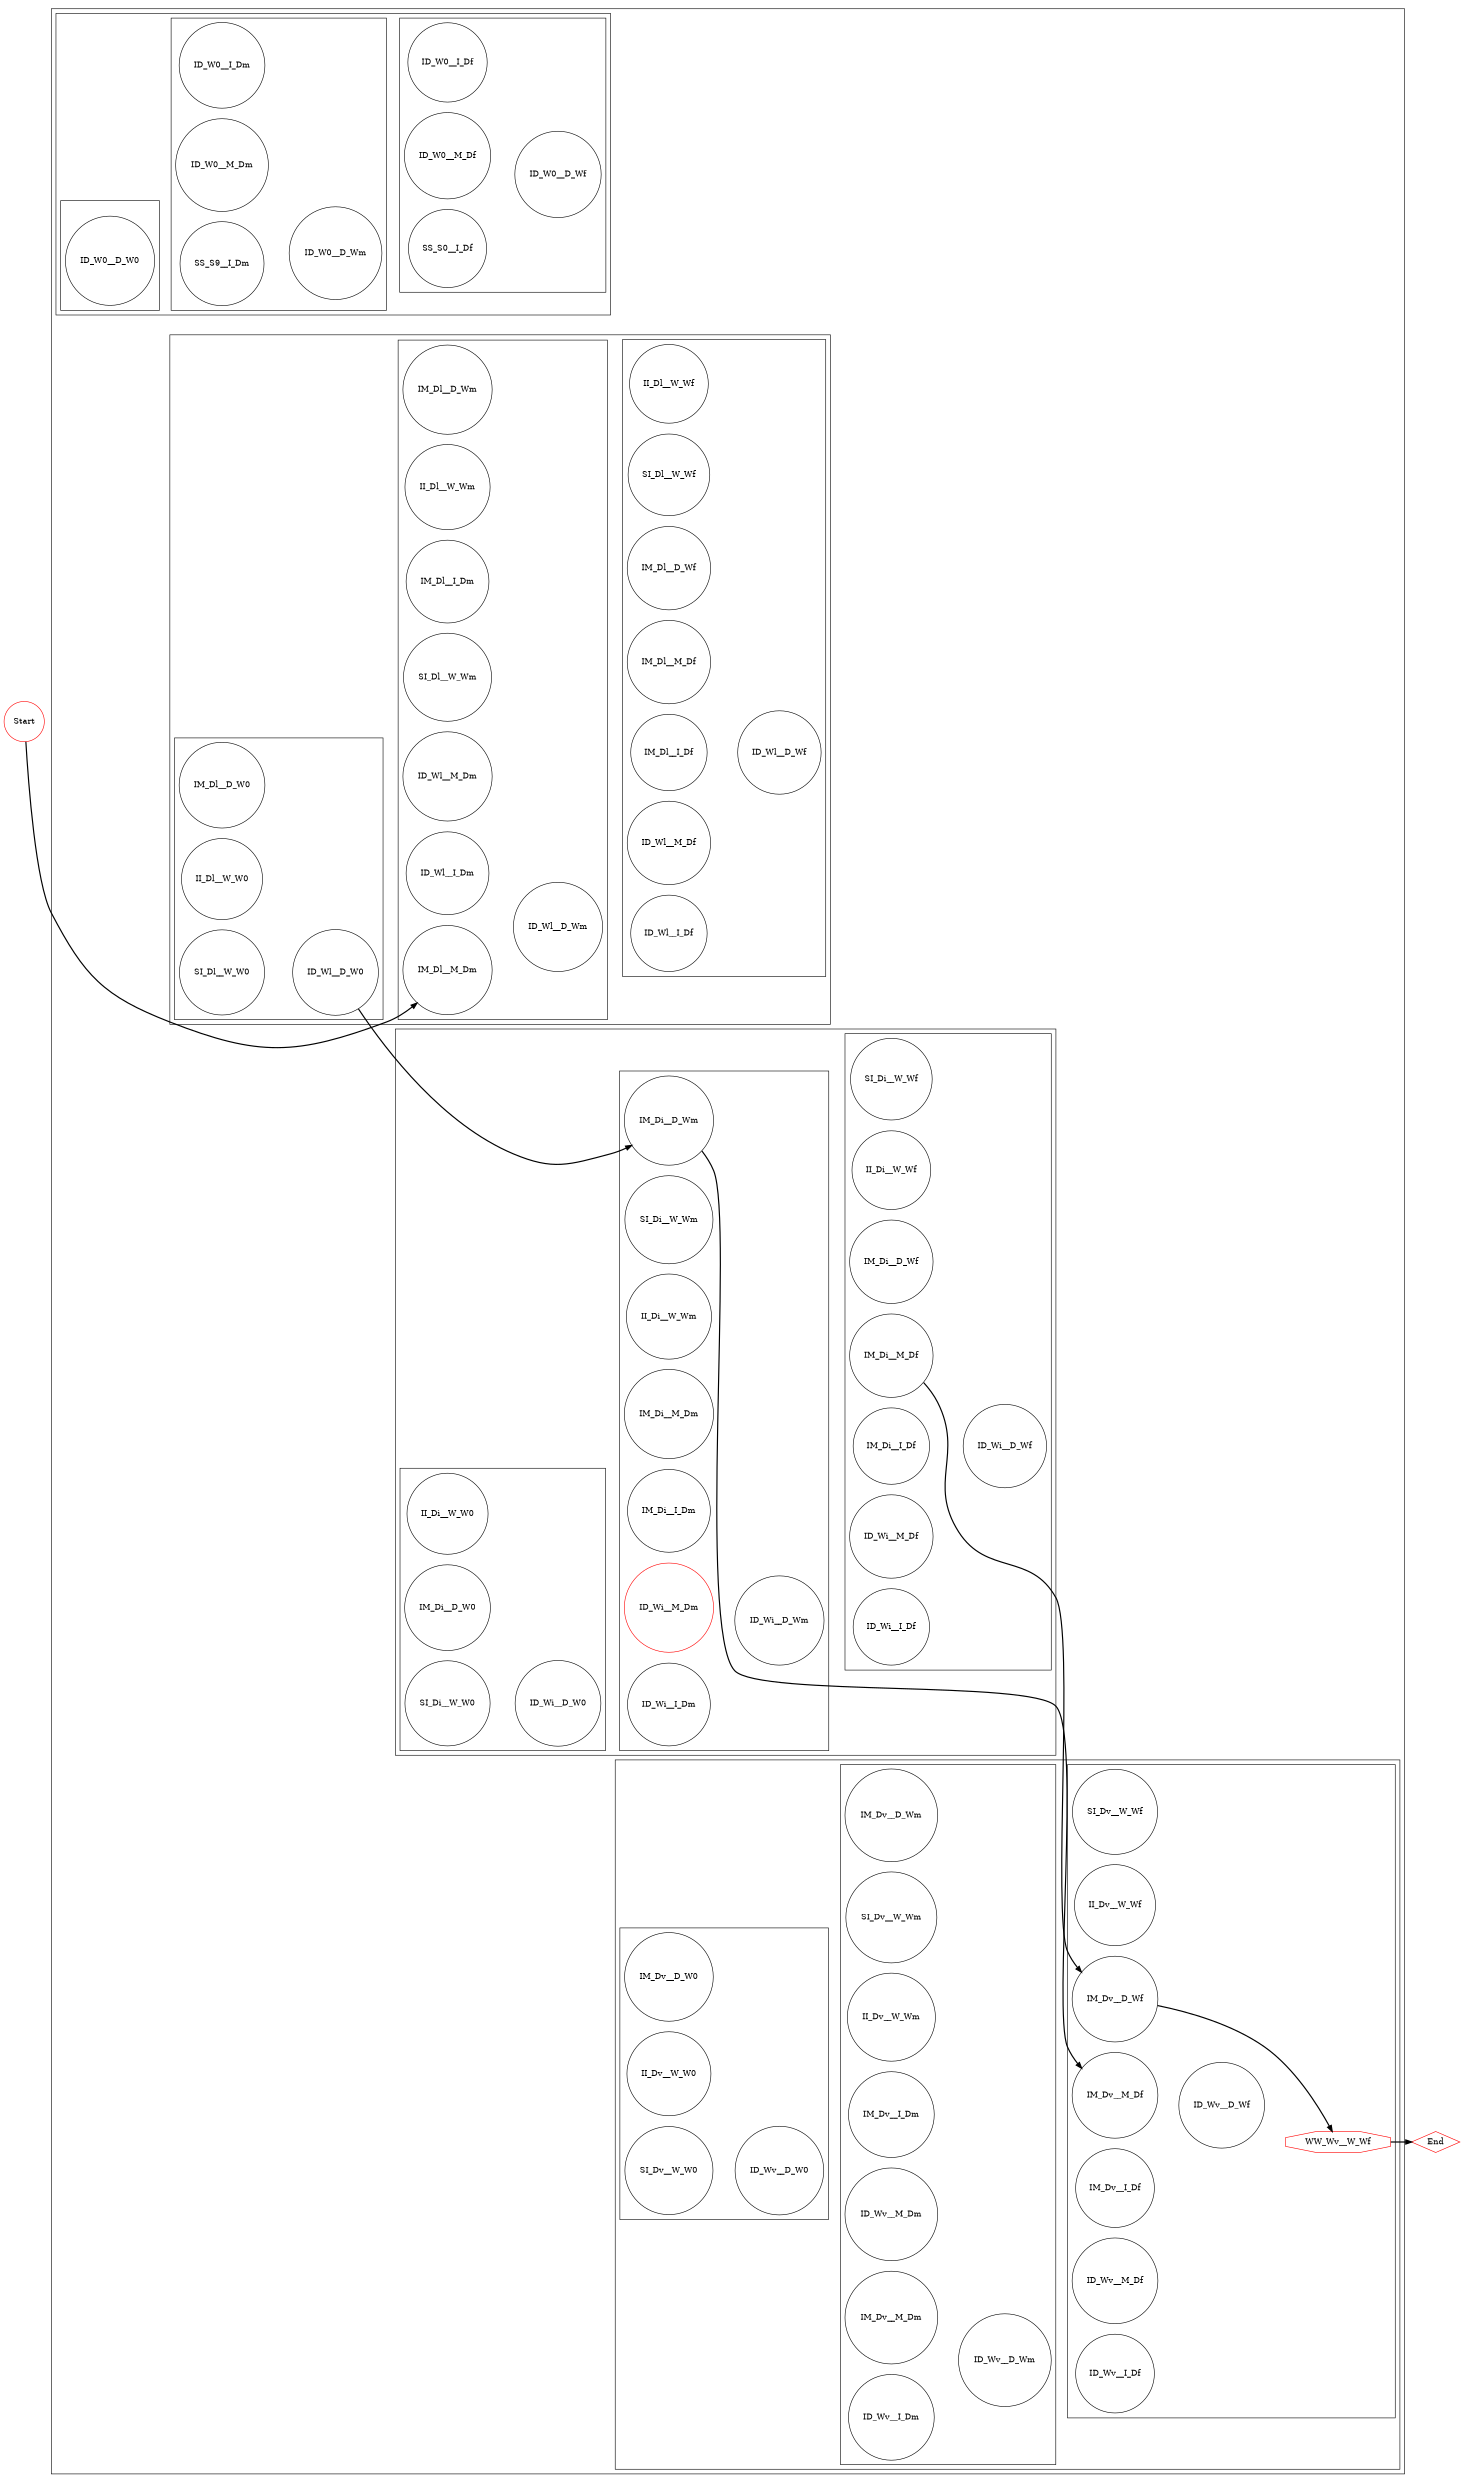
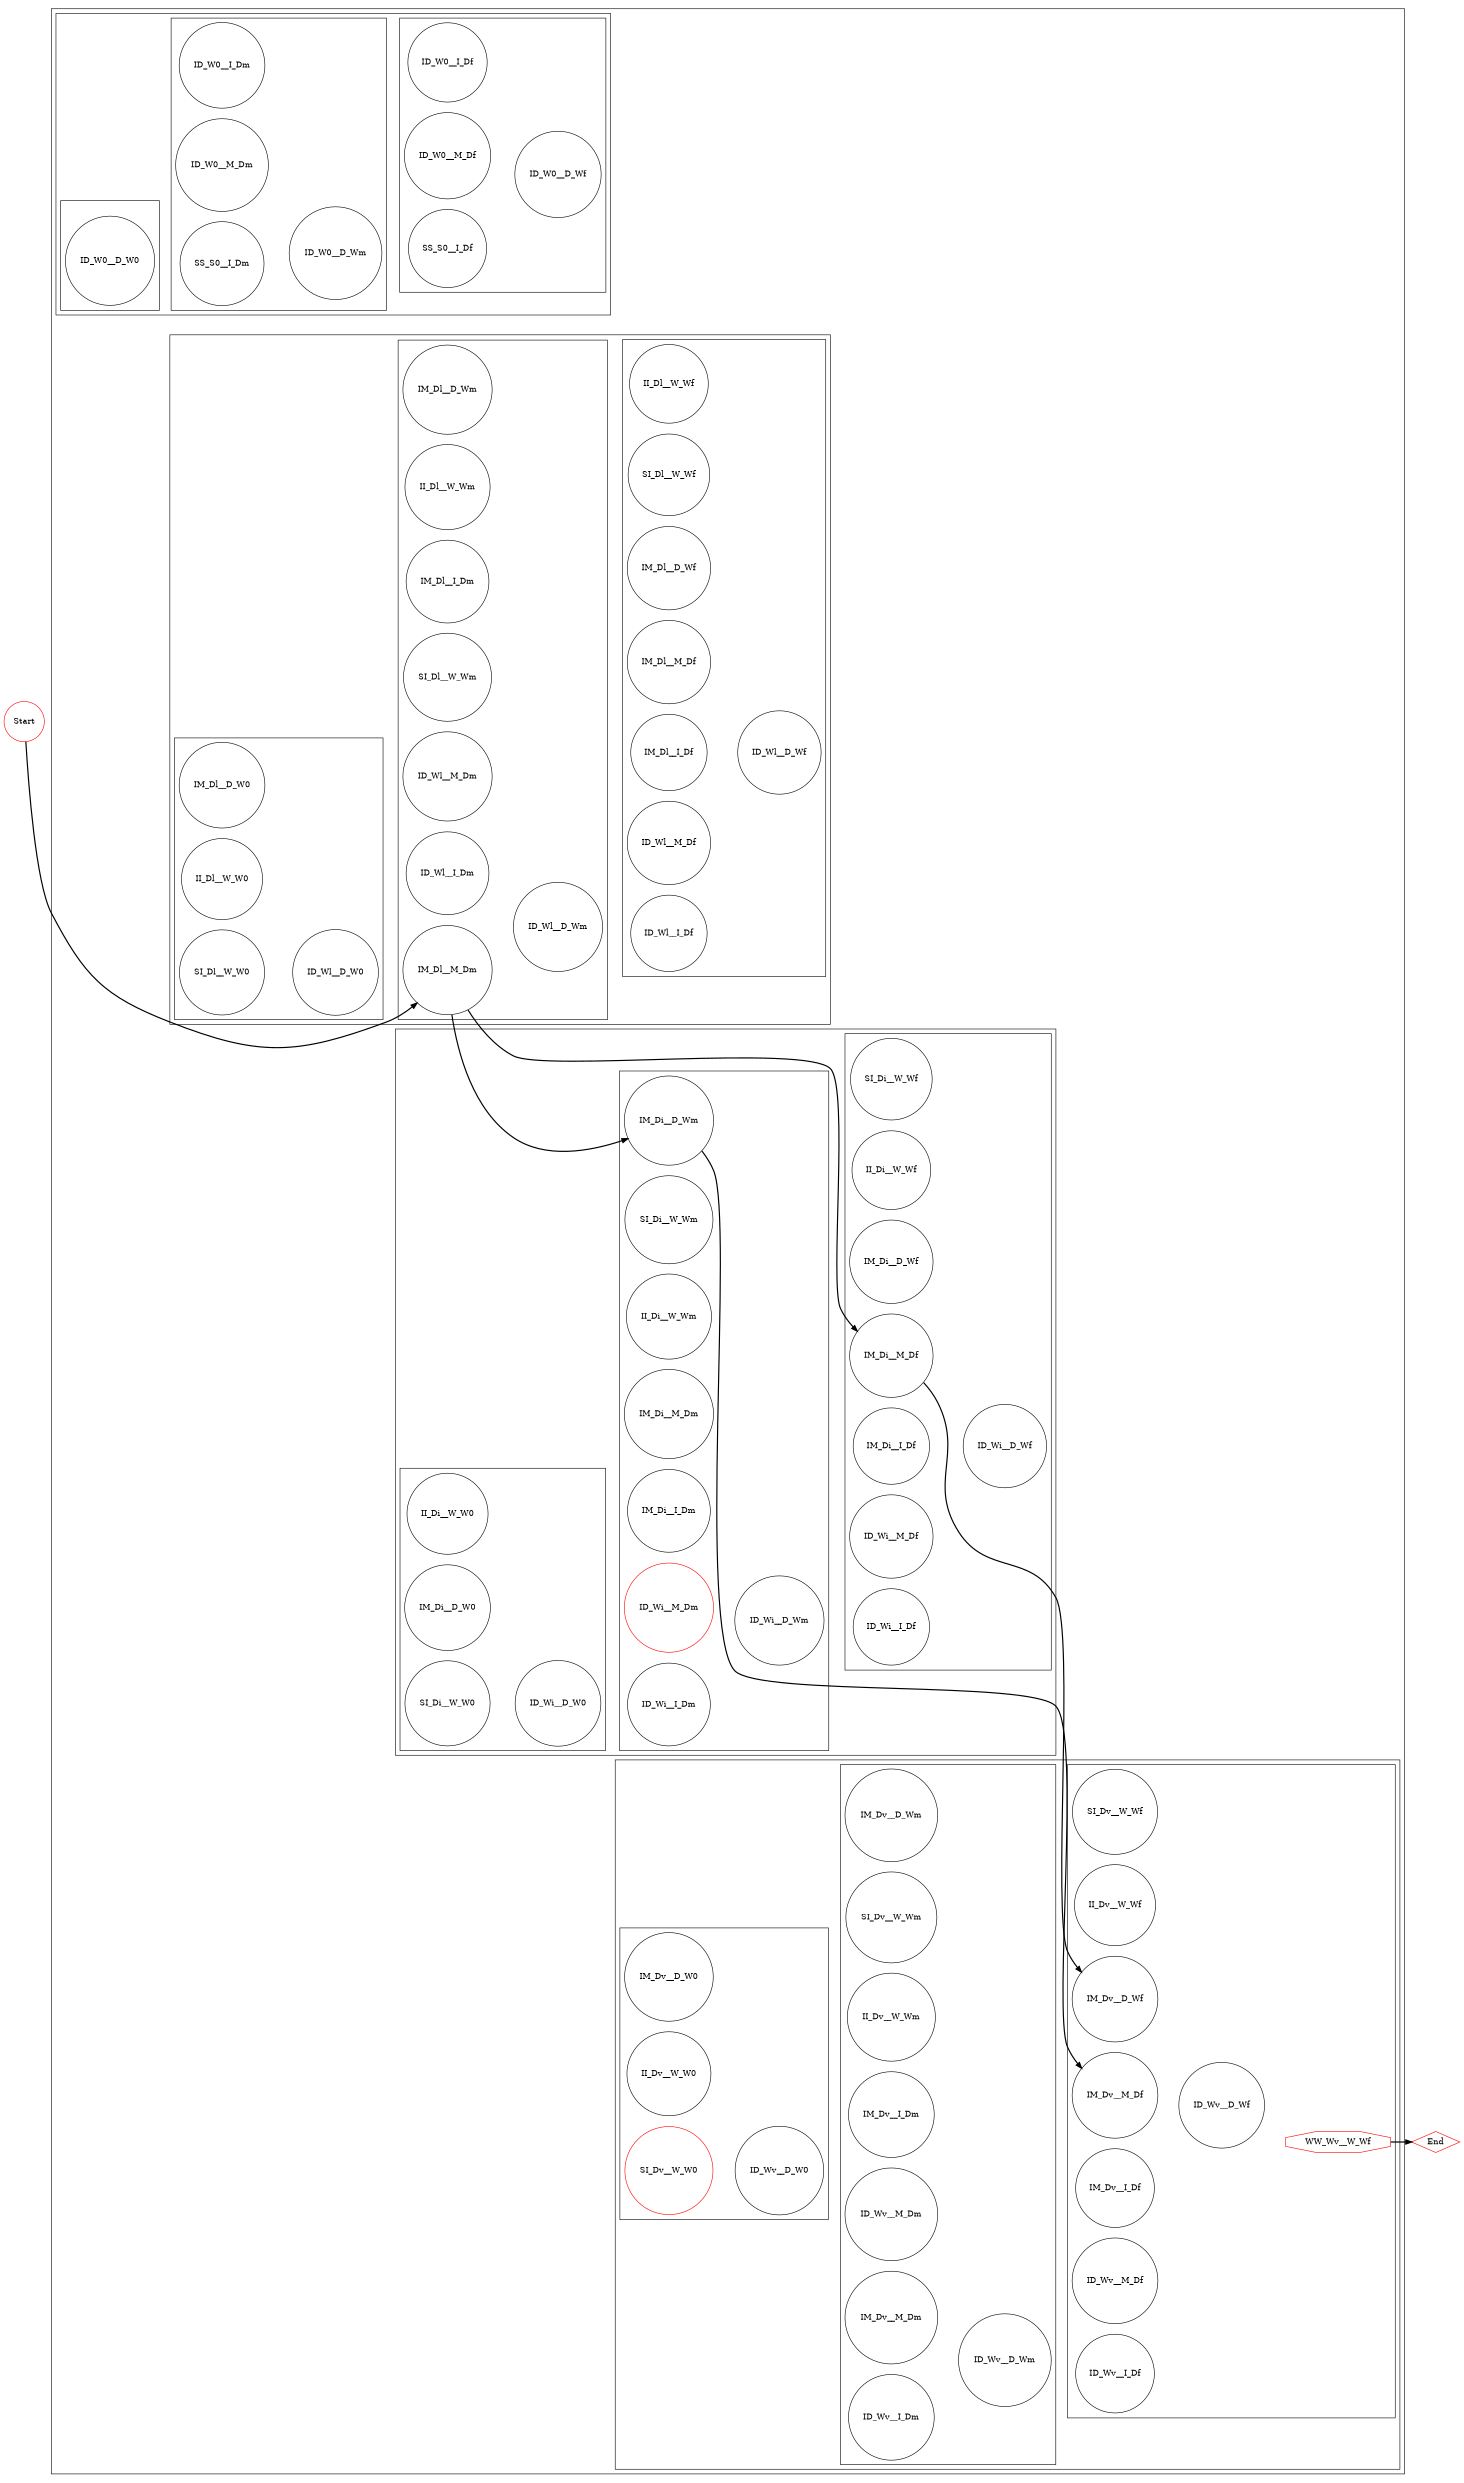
node "SS_S9__I_Dm": label "SS_S9__I_Dm" -> "SS_S0__I_Dm"
edge "IM_Dl__M_Dm" -> "IM_Di__M_Df": added
edge "ID_Wl__D_W0" -> "IM_Di__D_Wm": now "IM_Dl__M_Dm" -> "IM_Di__D_Wm"
edge "IM_Dv__D_Wf" -> "WW_Wv__W_Wf": removed
node "SI_Dv__W_W0": color black -> red
